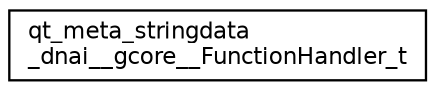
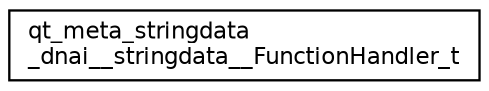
node "qt_meta_stringdata _dnai__gcore__FunctionHandler_t": label "qt_meta_stringdata _dnai__gcore__FunctionHandler_t" -> "qt_meta_stringdata _dnai__stringdata__FunctionHandler_t"
